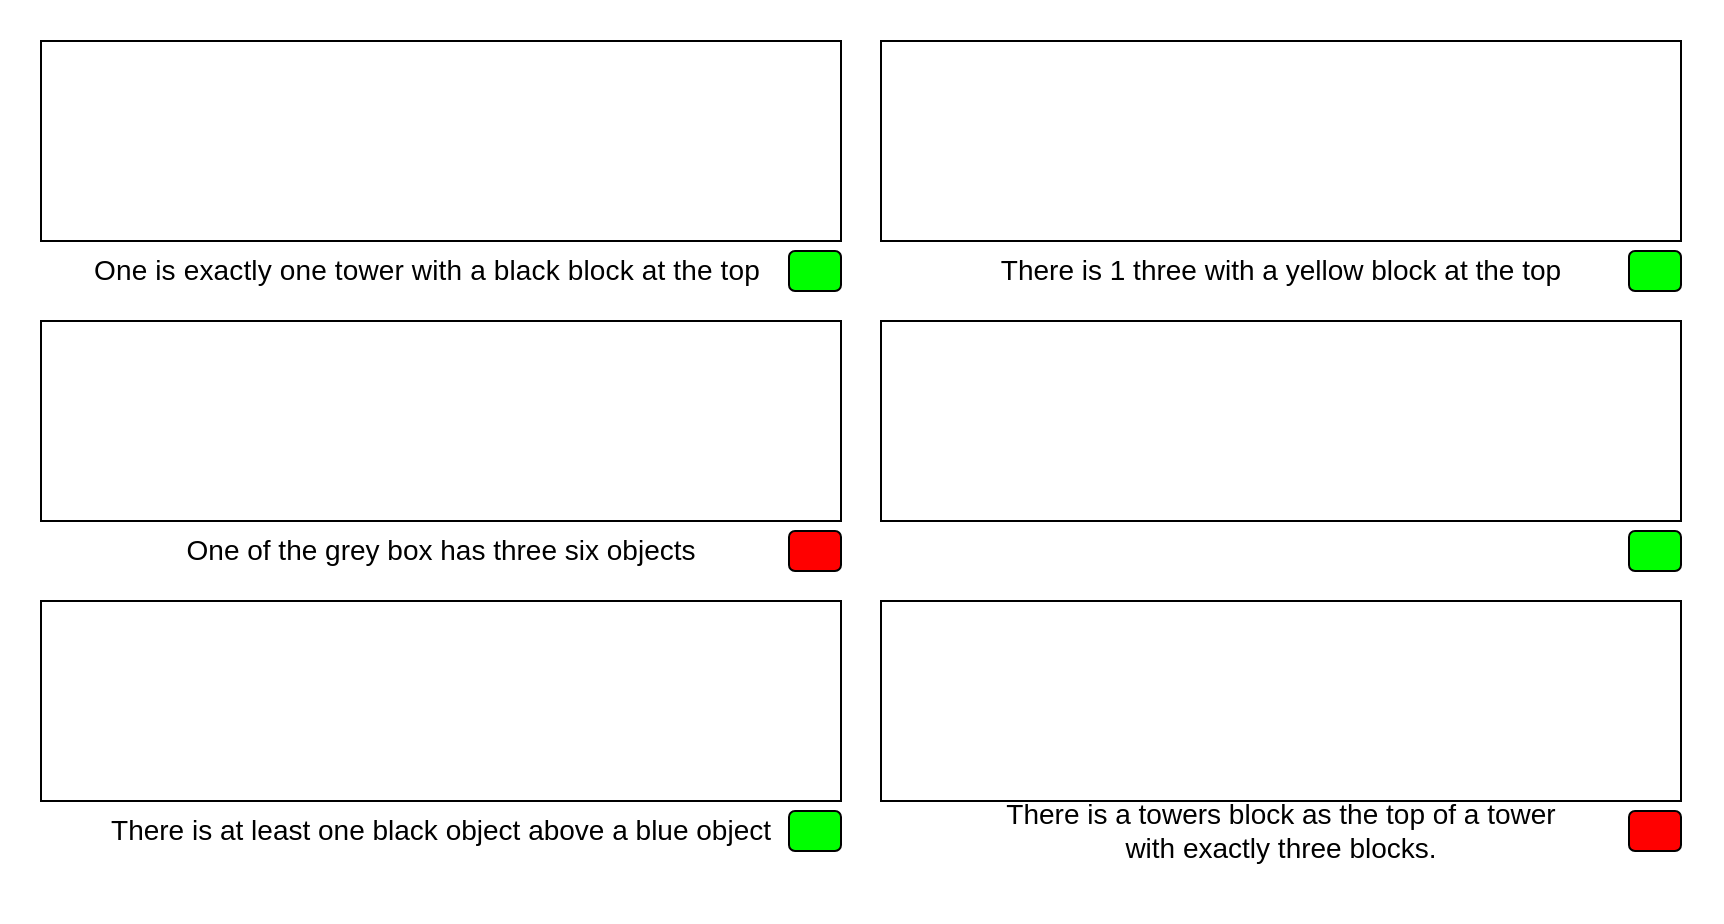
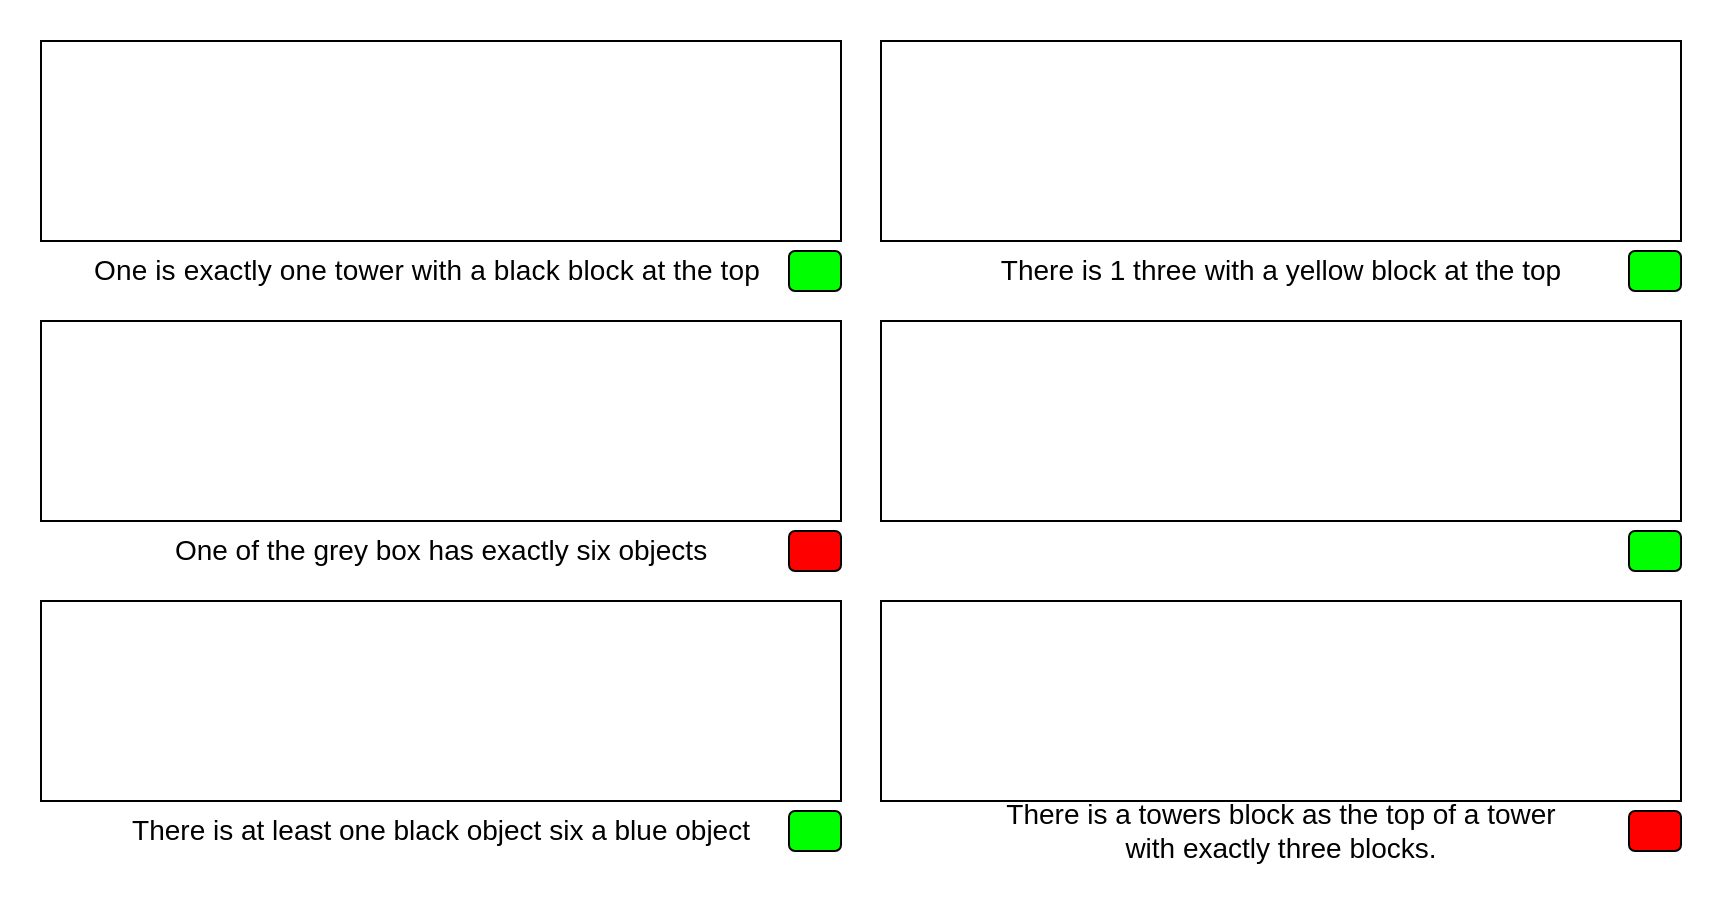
node "One of the grey box has three six objects": label "One of the grey box has three six objects" -> "One of the grey box has exactly six objects"
node "There is at least one black object above a blue object": label "There is at least one black object above a blue object" -> "There is at least one black object six a blue object"
